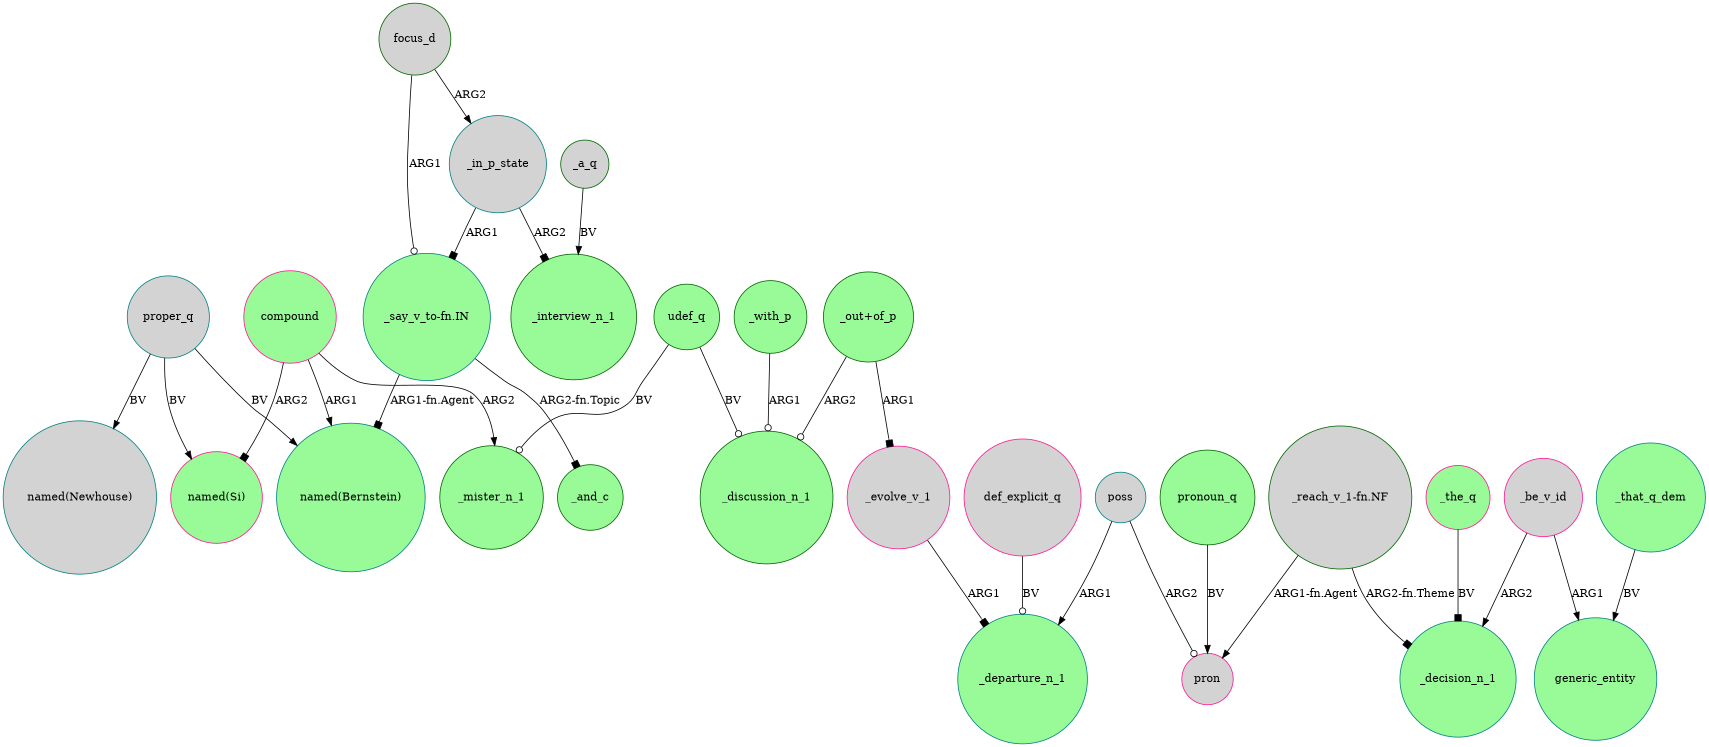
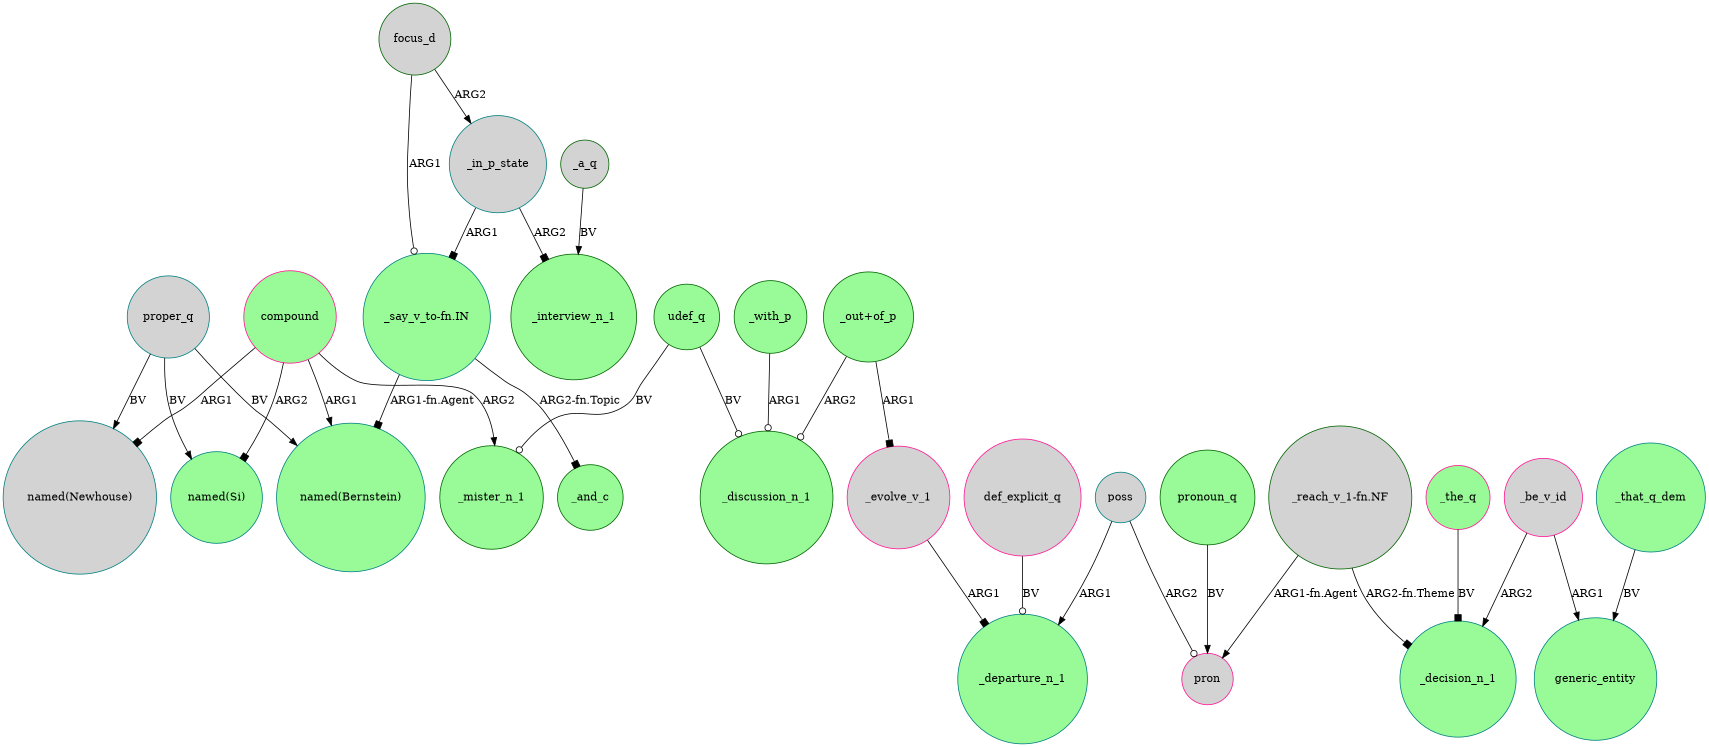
edge "compound" -> "named(Newhouse)": added, label "ARG1"
node "named(Si)": color deeppink -> teal
